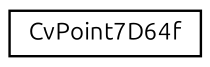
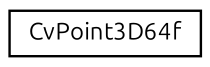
node "CvPoint7D64f": label "CvPoint7D64f" -> "CvPoint3D64f"
